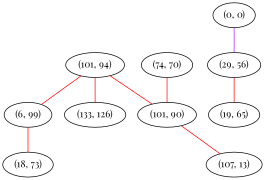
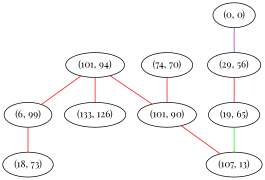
edge "(19, 65)" -- "(107, 13)": added
